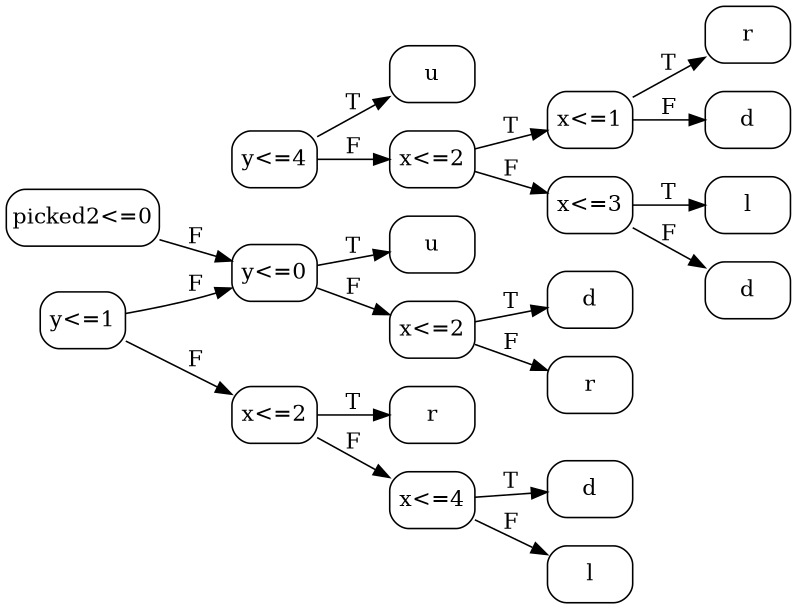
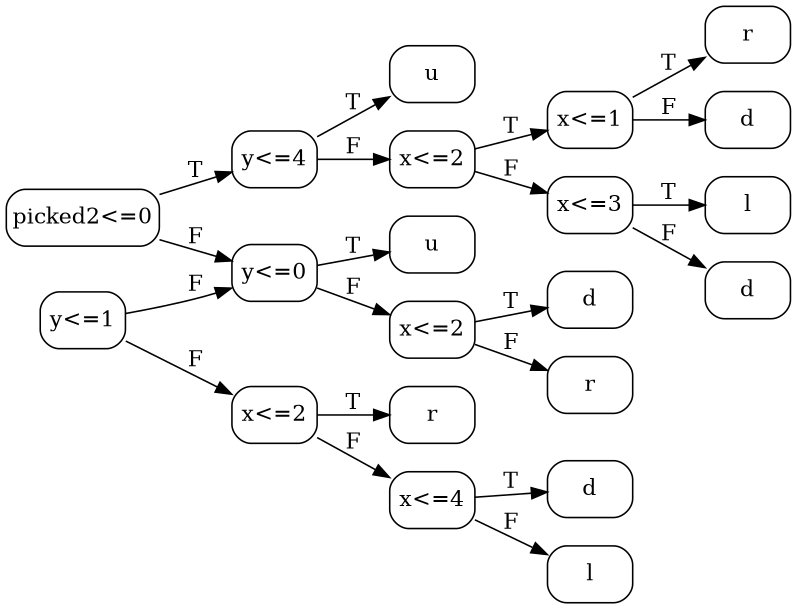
edge "picked2<=0" -> "y<=4": added, label "T"
